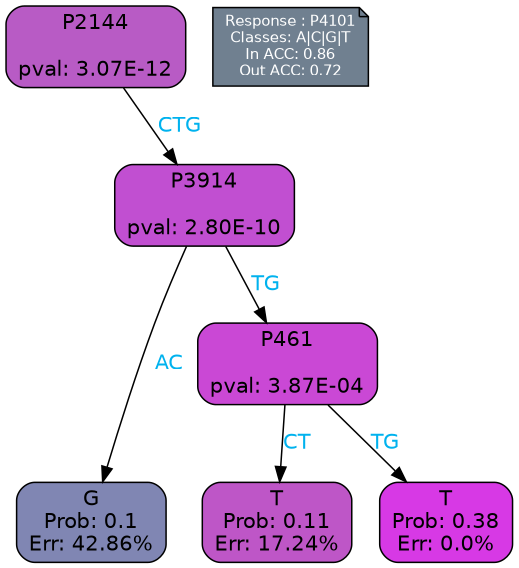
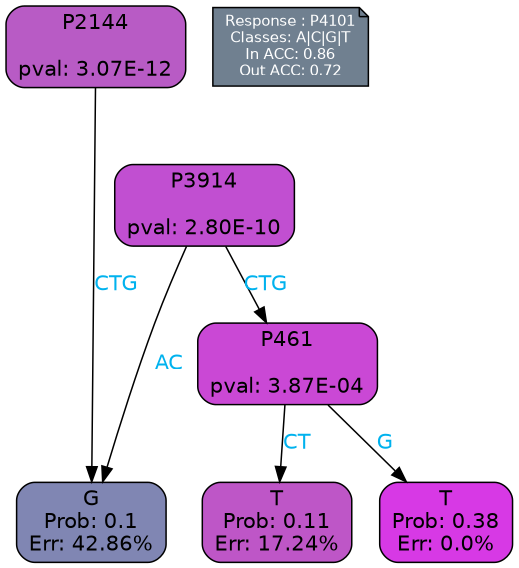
edge "P2144 pval: 3.07E-12" -> "P3914 pval: 2.80E-10": now "P2144 pval: 3.07E-12" -> "G Prob: 0.1 Err: 42.86%"
edge "P3914 pval: 2.80E-10" -> "P461 pval: 3.87E-04": label "TG" -> "CTG"
edge "P461 pval: 3.87E-04" -> "T Prob: 0.38 Err: 0.0%": label "TG" -> "G"
